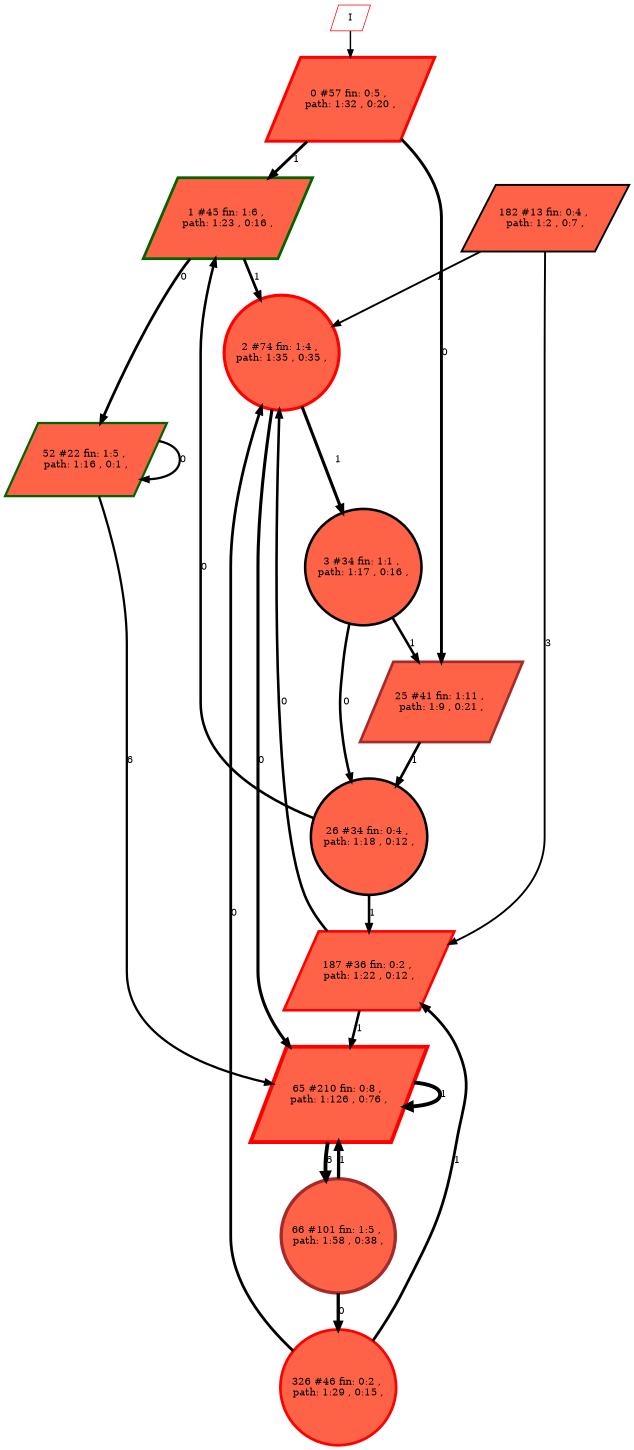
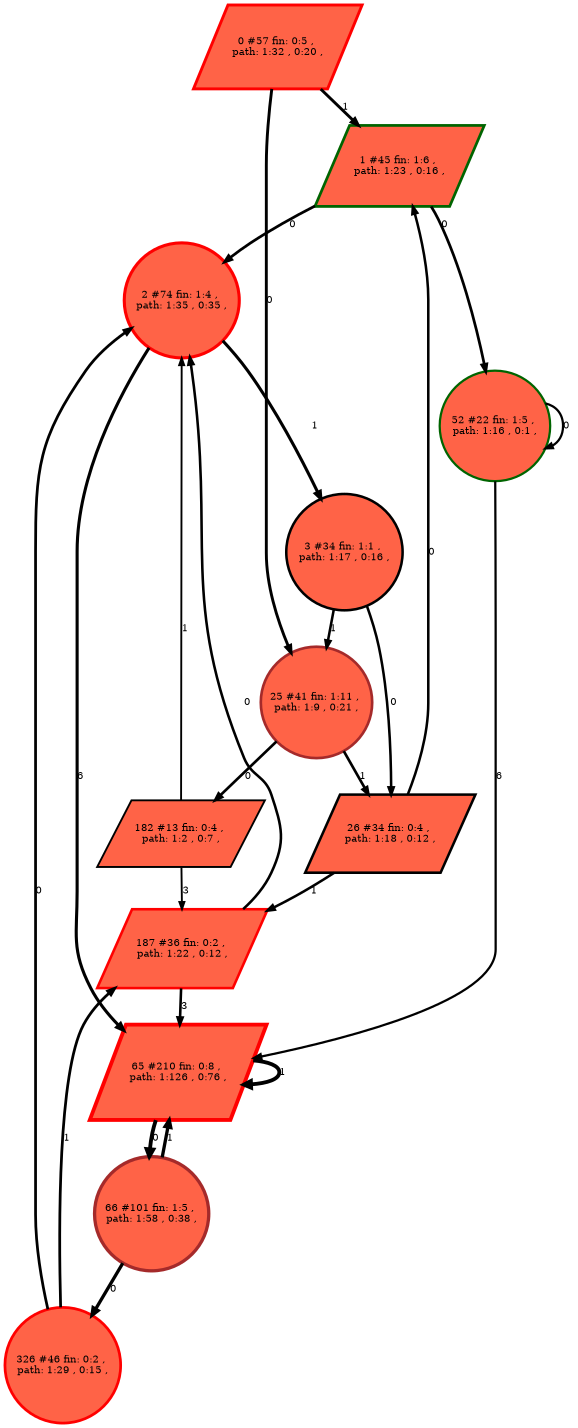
node "I": removed
edge "1 #45 fin: 1:6 , path: 1:23 , 0:16 ," -> "2 #74 fin: 1:4 , path: 1:35 , 0:35 ,": label "1 " -> "0 "
node "52 #22 fin: 1:5 , path: 1:16 , 0:1 ,": shape parallelogram -> circle
node "25 #41 fin: 1:11 , path: 1:9 , 0:21 ,": shape parallelogram -> circle
edge "2 #74 fin: 1:4 , path: 1:35 , 0:35 ," -> "65 #210 fin: 0:8 , path: 1:126 , 0:76 ,": label "0 " -> "6 "
edge "25 #41 fin: 1:11 , path: 1:9 , 0:21 ," -> "182 #13 fin: 0:4 , path: 1:2 , 0:7 ,": added, label "0"
node "26 #34 fin: 0:4 , path: 1:18 , 0:12 ,": shape circle -> parallelogram
edge "187 #36 fin: 0:2 , path: 1:22 , 0:12 ," -> "65 #210 fin: 0:8 , path: 1:126 , 0:76 ,": label "1 " -> "3 "
edge "65 #210 fin: 0:8 , path: 1:126 , 0:76 ," -> "66 #101 fin: 1:5 , path: 1:58 , 0:38 ,": label "6 " -> "0 "
